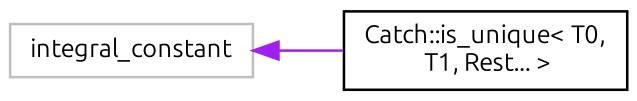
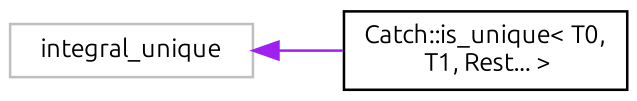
node "integral_constant": label "integral_constant" -> "integral_unique"
